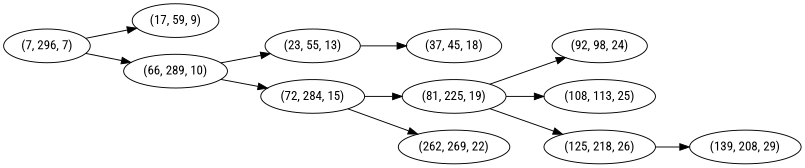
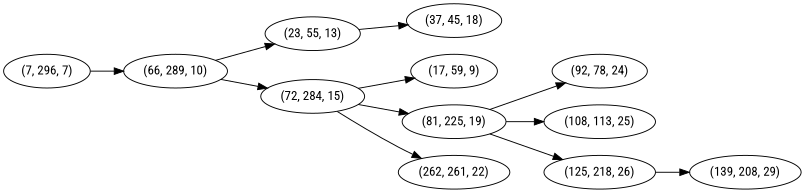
edge "(7, 296, 7)" -> "(17, 59, 9)": now "(72, 284, 15)" -> "(17, 59, 9)"
node "(92, 98, 24)": label "(92, 98, 24)" -> "(92, 78, 24)"
node "(262, 269, 22)": label "(262, 269, 22)" -> "(262, 261, 22)"
